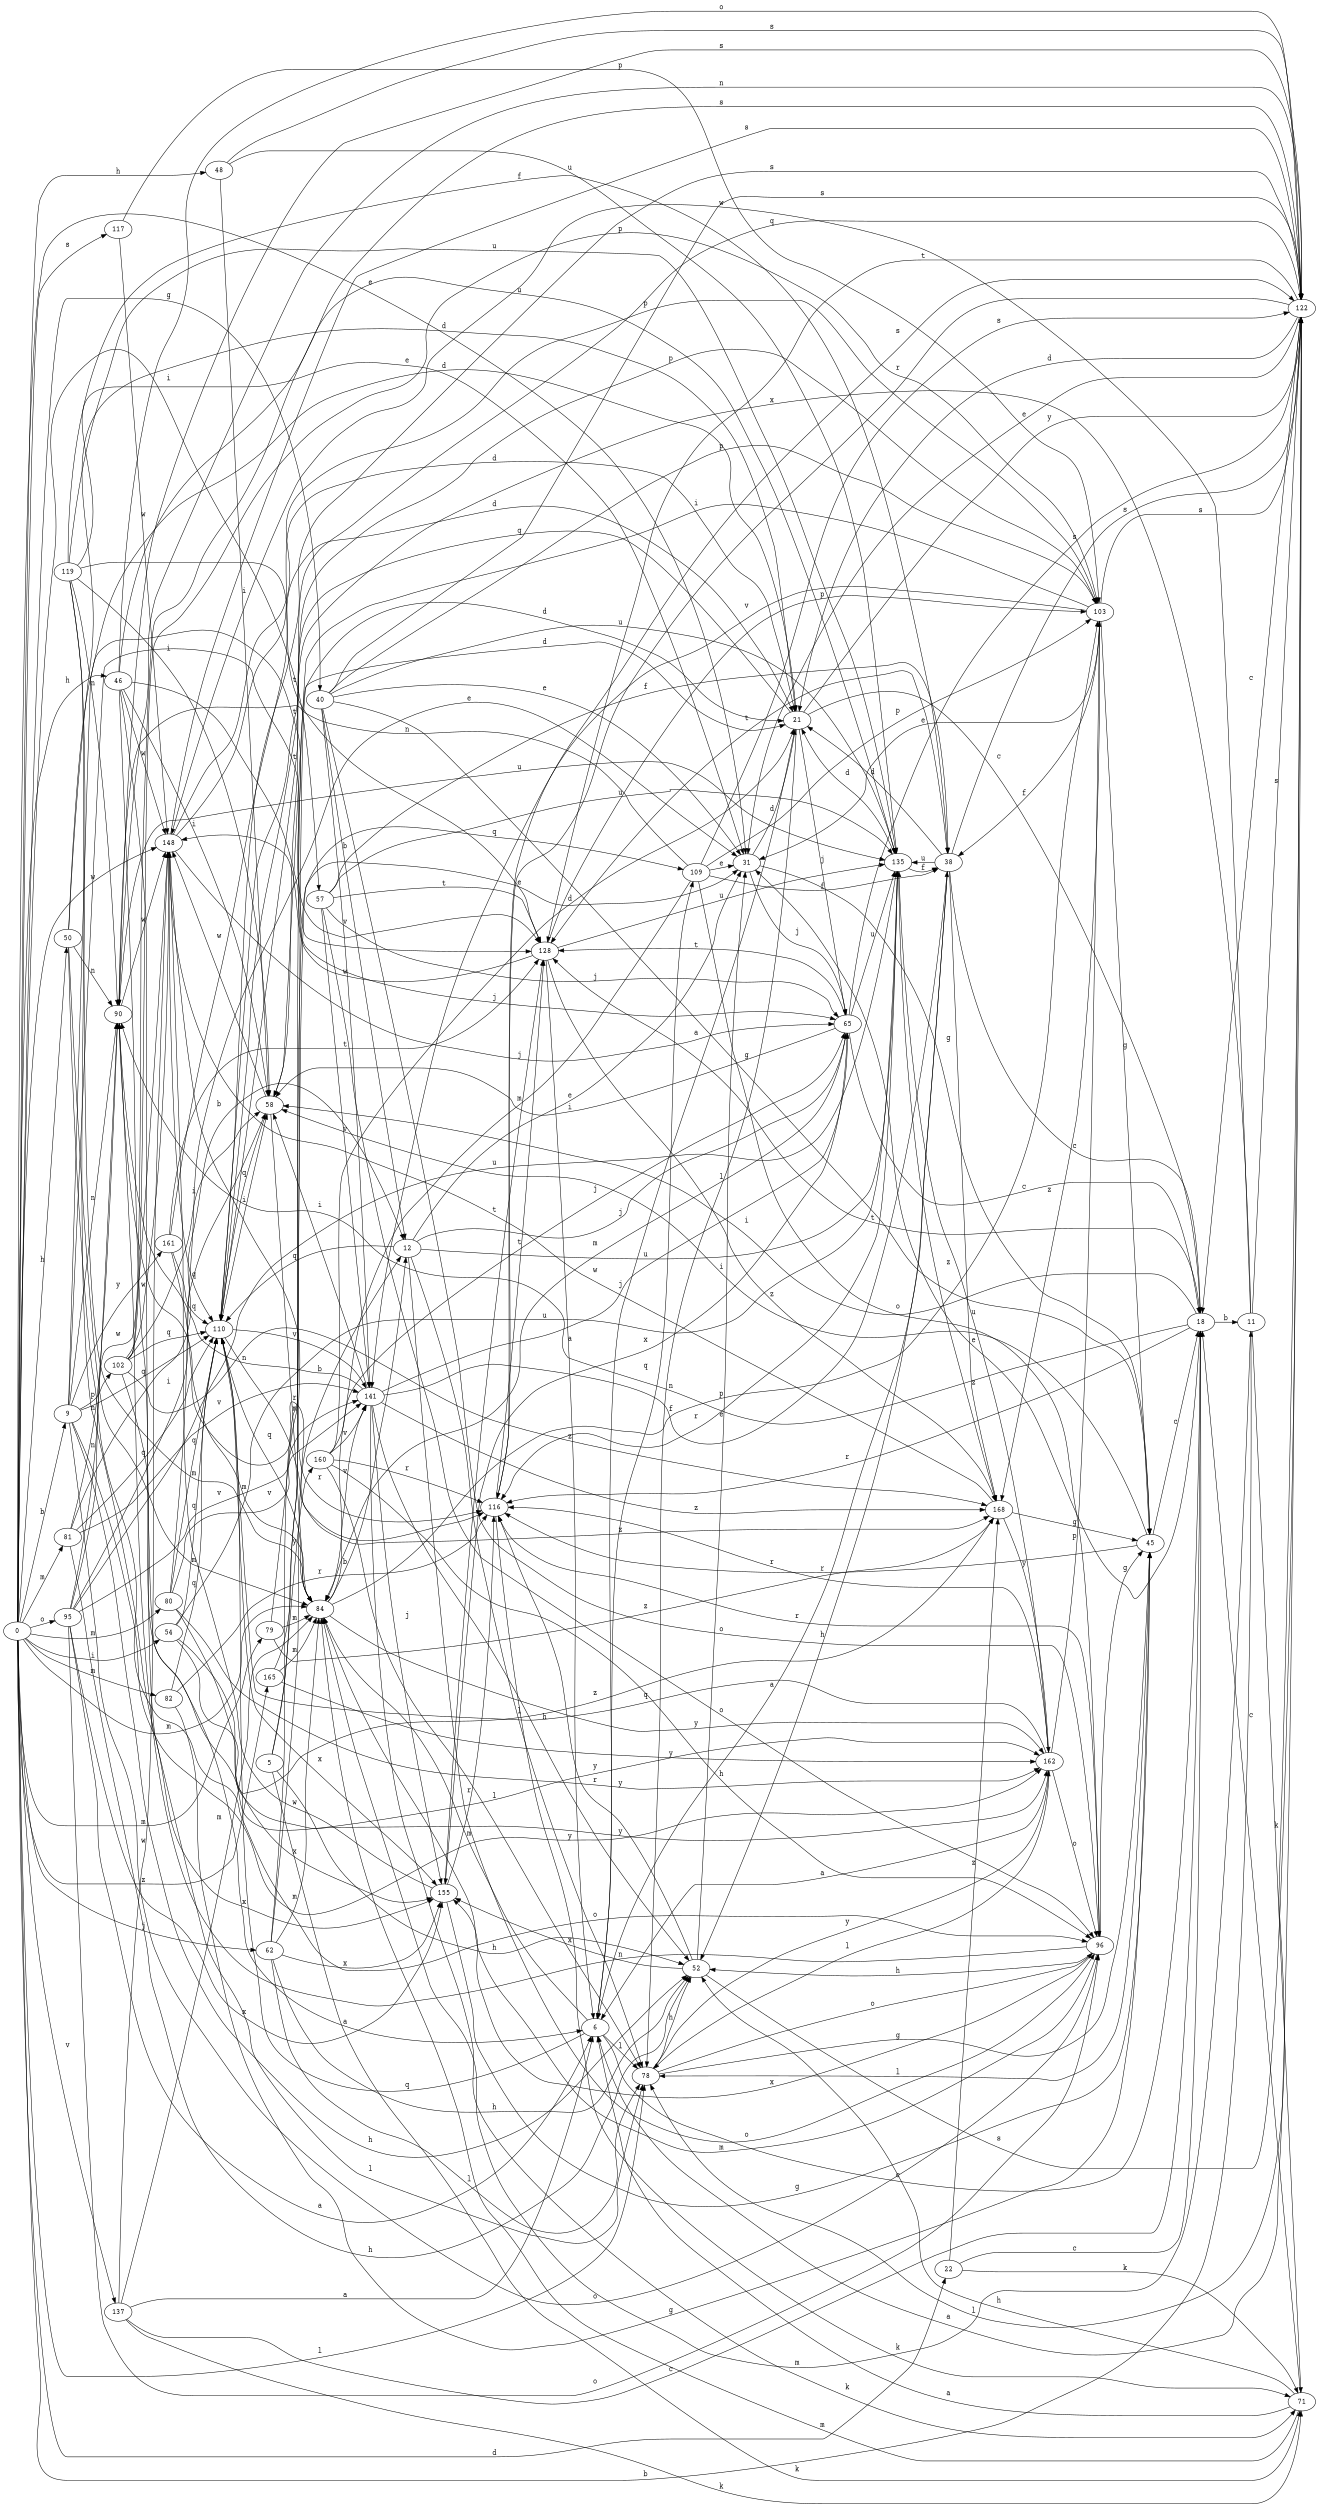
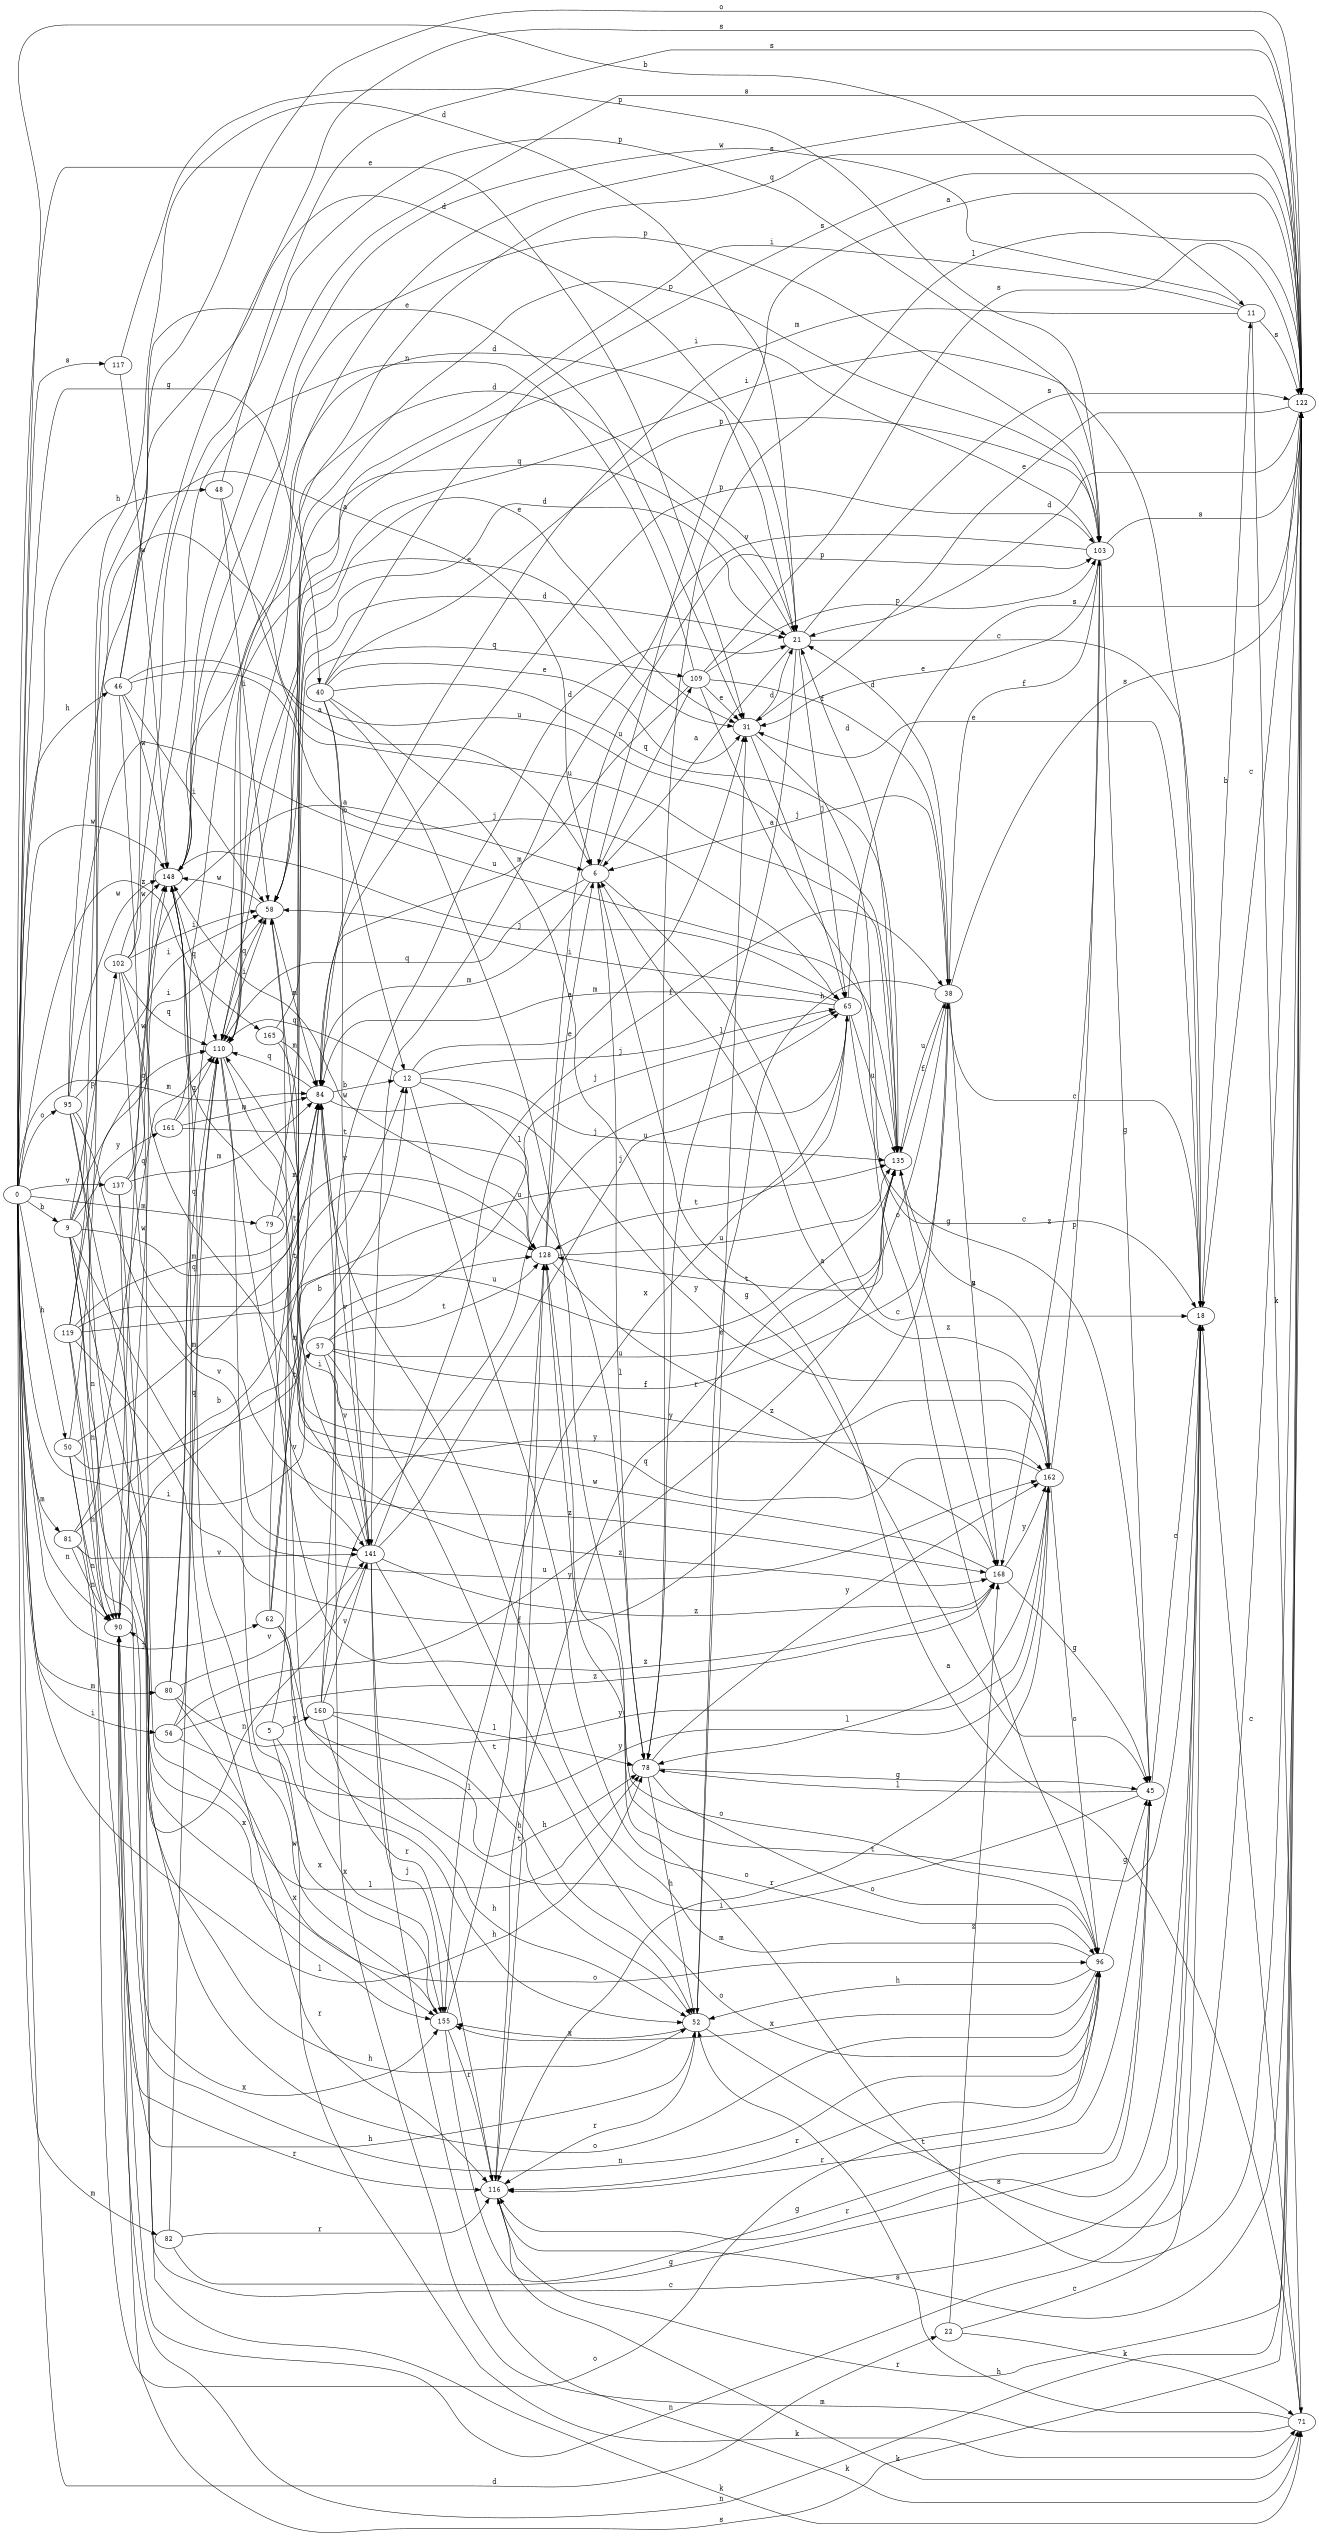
edge "11" -> "58": label "x" -> "i"
edge "21" -> "122": label "y" -> "s"
edge "0" -> "90": added, label "n"
edge "160" -> "96": now "160" -> "52"
